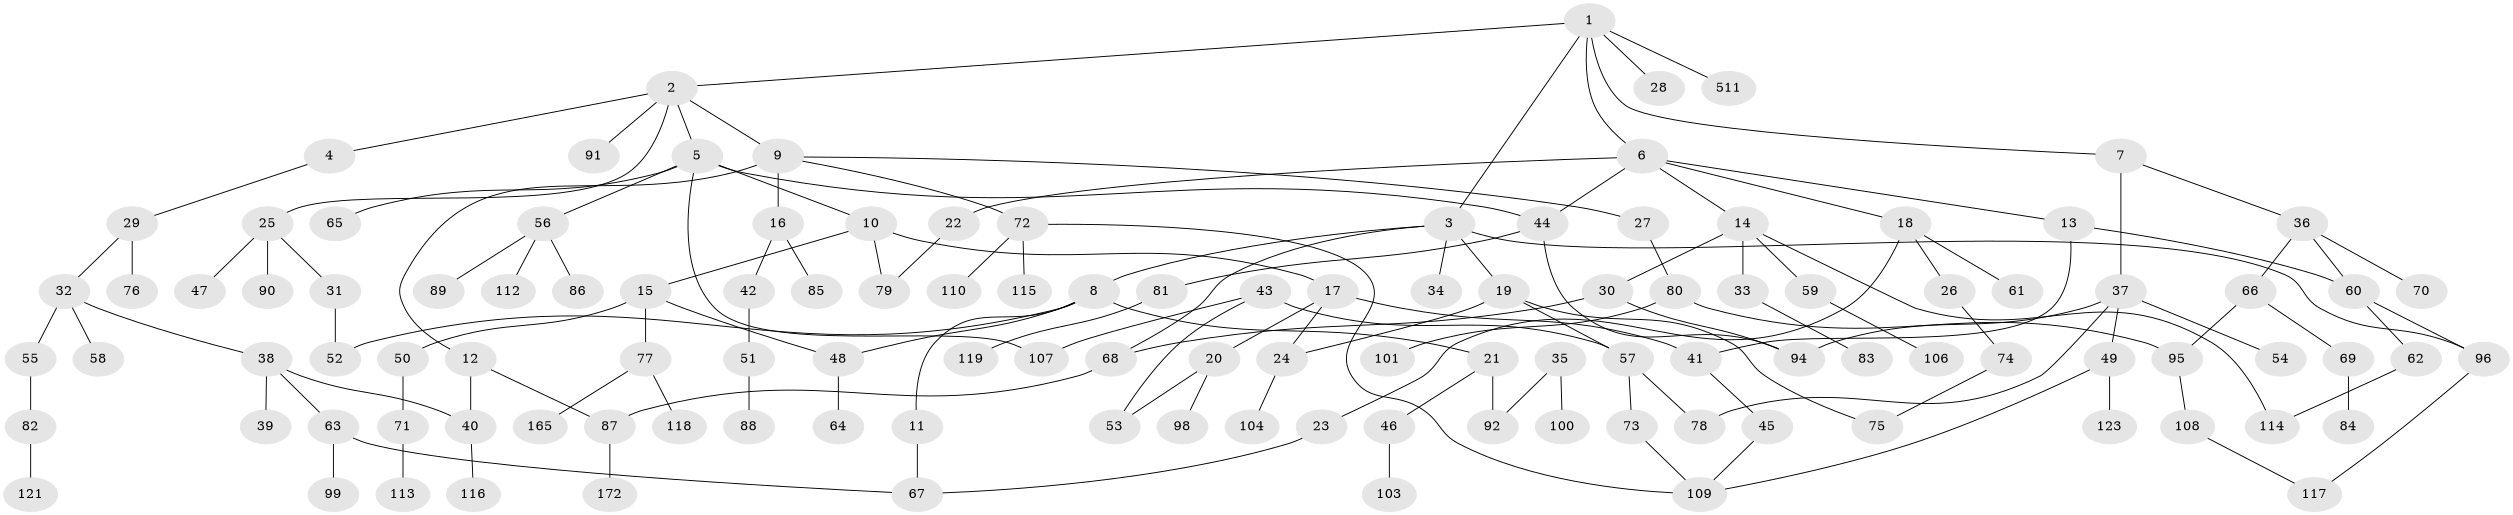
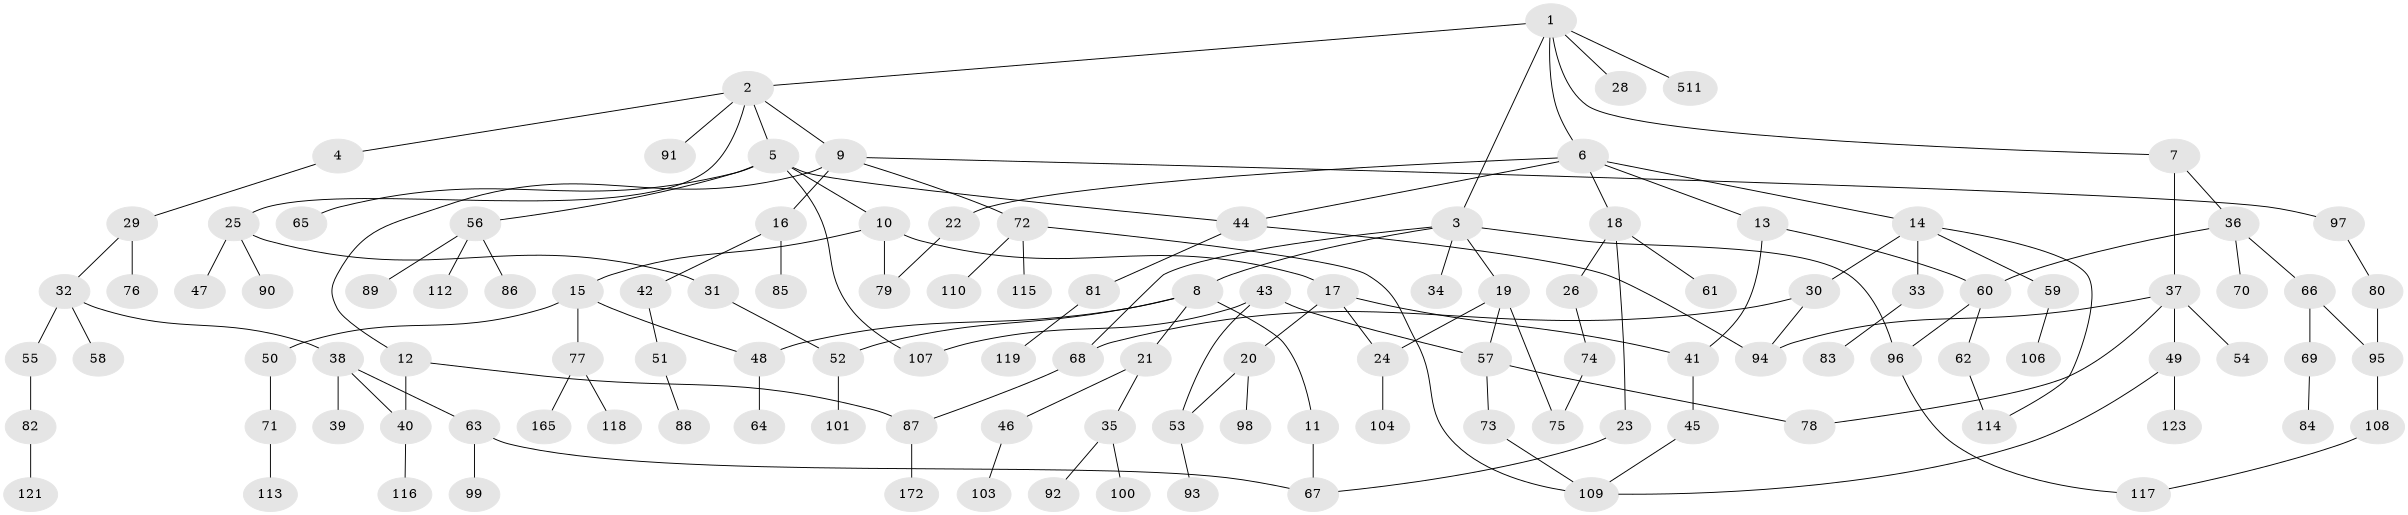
node "27": label "27" -> "97"
edge "80" -- "101": now "52" -- "101"
edge "21" -- "92": now "21" -- "35"
node "93": added
